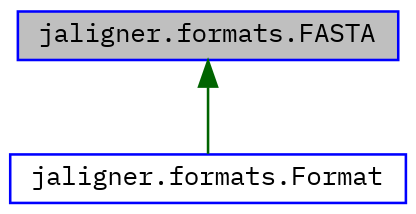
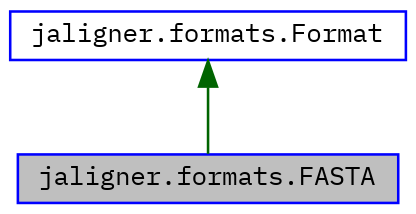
edge "jaligner.formats.Format" -> "jaligner.formats.FASTA": reversed
